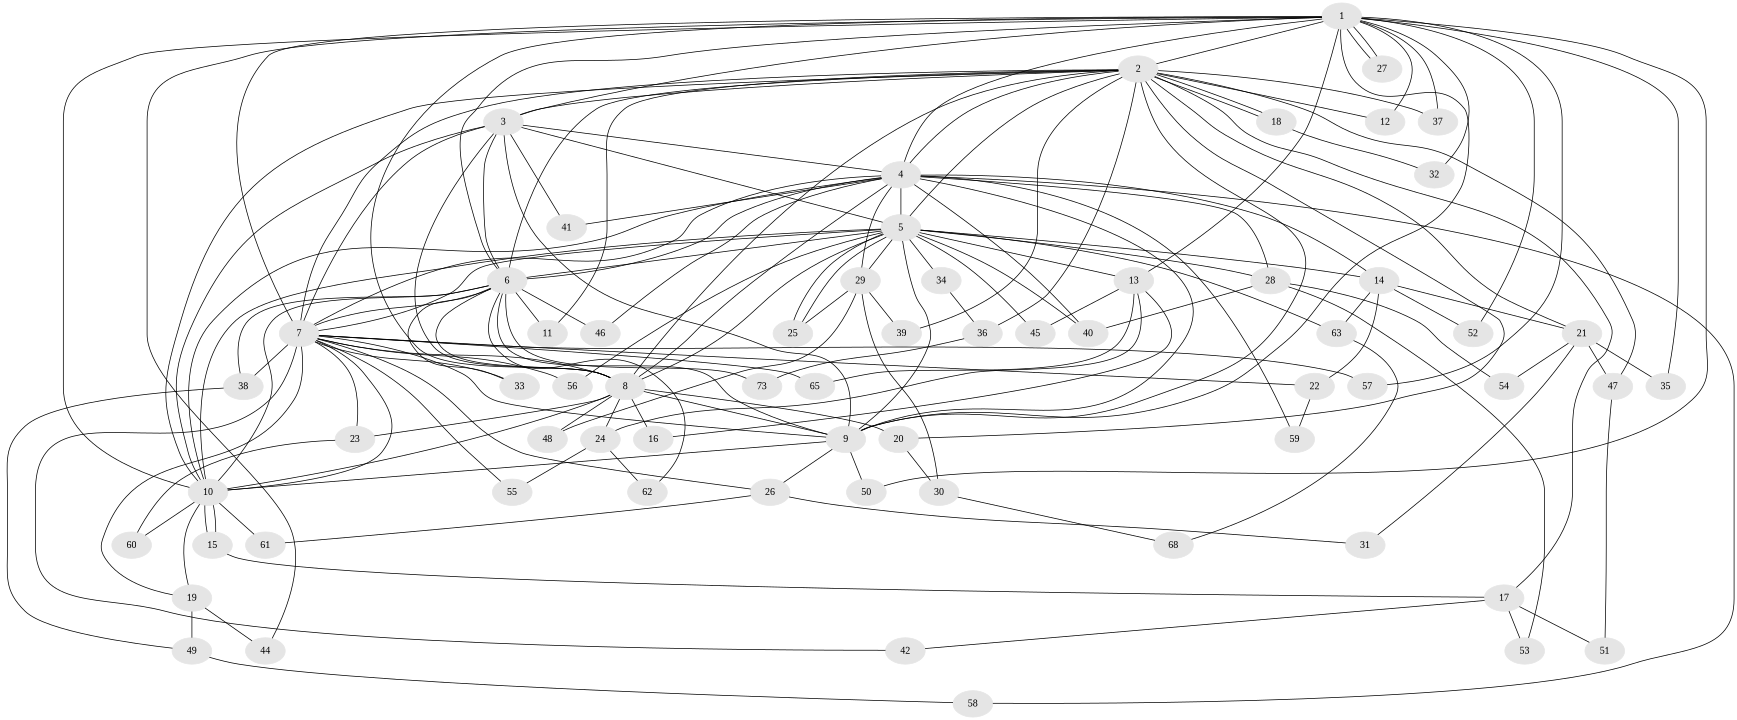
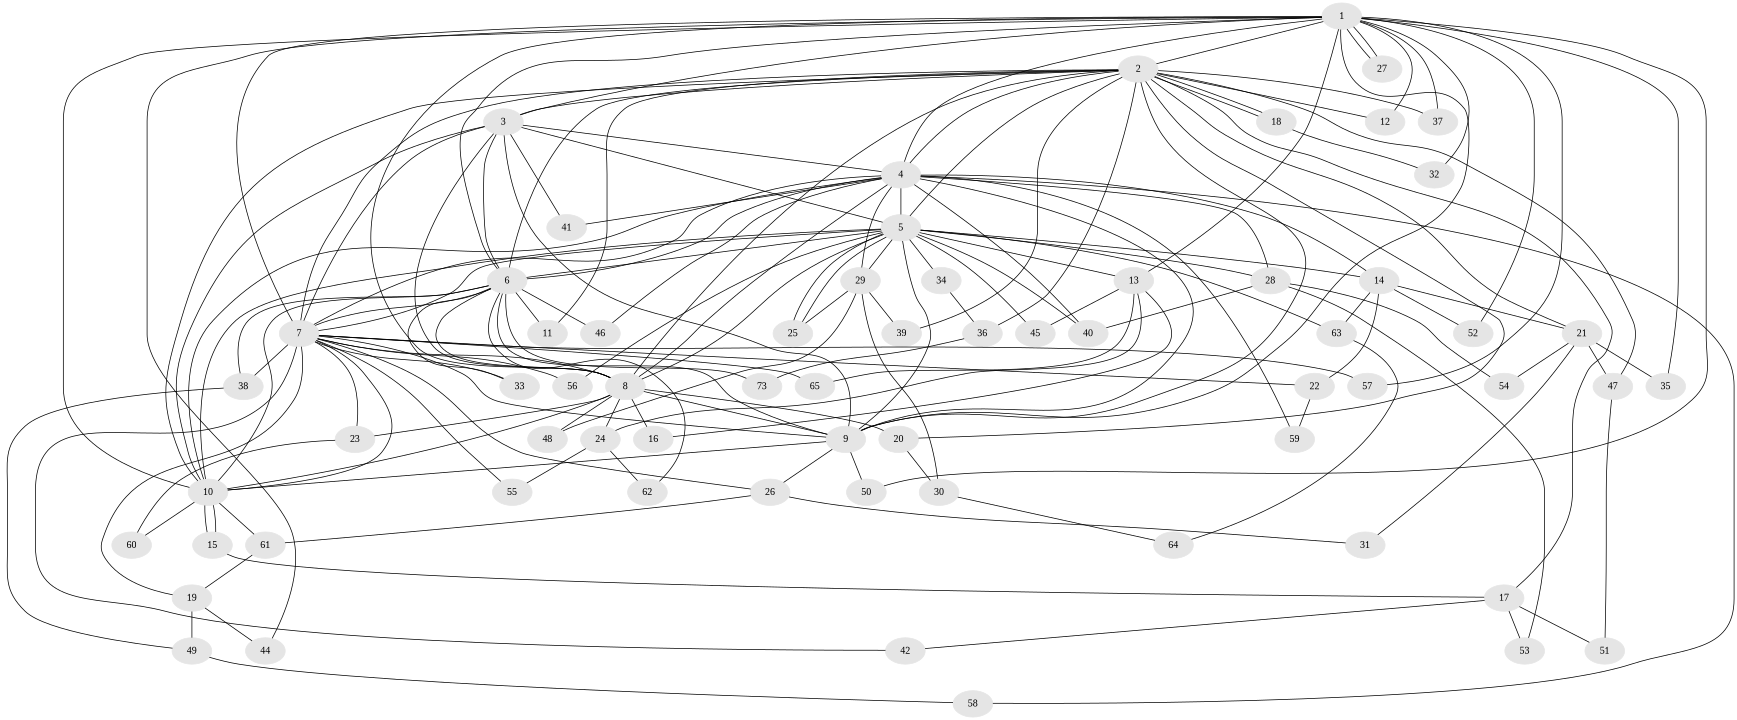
edge "10" -- "19": now "61" -- "19"
node "68": label "68" -> "64"
